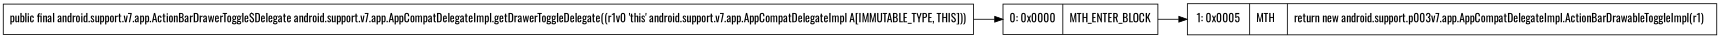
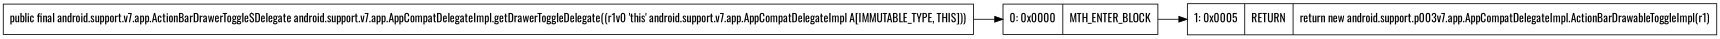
node "1: 0x0005": text "MTH" -> "RETURN"
